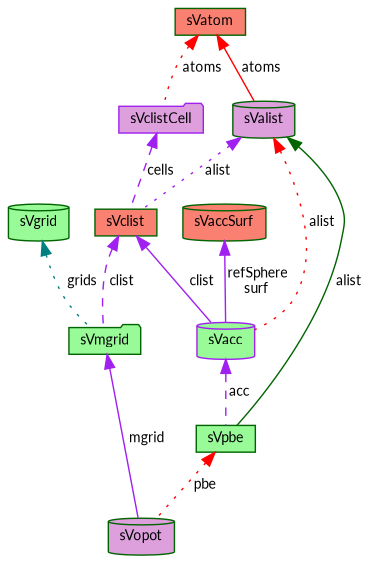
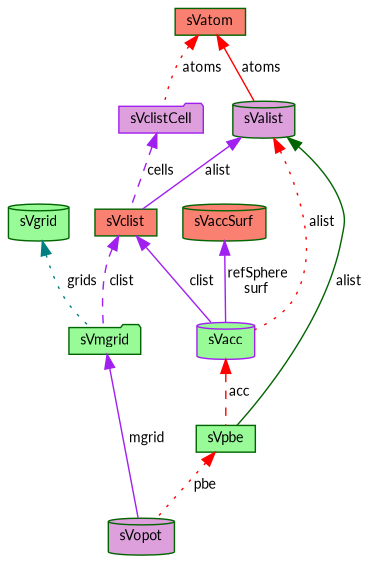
edge "sVclist" -> "sValist": style dotted -> solid
edge "sVpbe" -> "sVacc": color purple -> red
